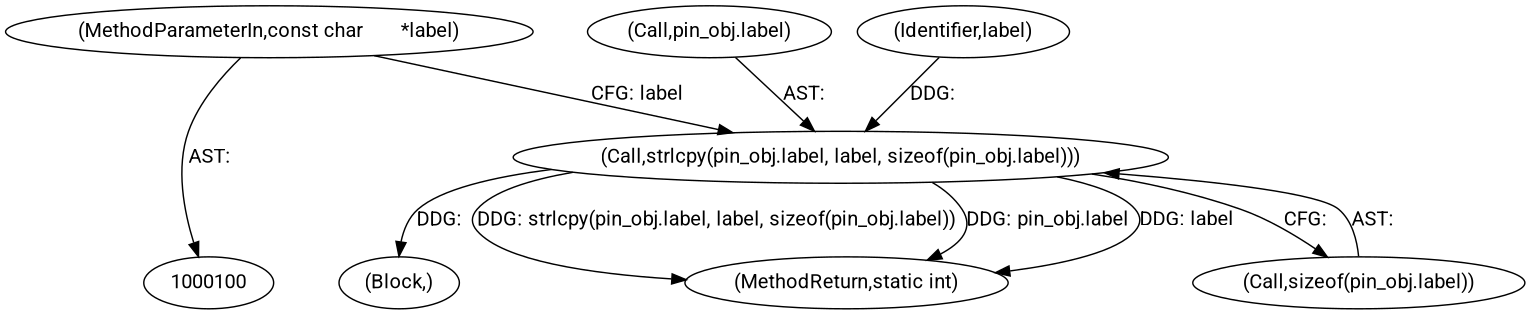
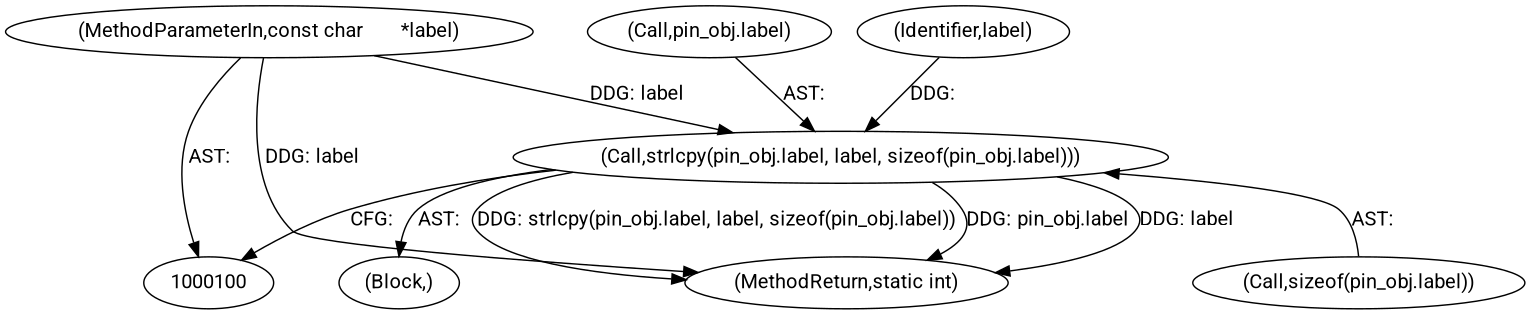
edge "(MethodParameterIn,const char       *label)" -> "(Call,strlcpy(pin_obj.label, label, sizeof(pin_obj.label)))": label "CFG: label" -> "DDG: label"
edge "(Call,strlcpy(pin_obj.label, label, sizeof(pin_obj.label)))" -> "(Call,sizeof(pin_obj.label))": now "(Call,strlcpy(pin_obj.label, label, sizeof(pin_obj.label)))" -> "1000100"
edge "(Call,strlcpy(pin_obj.label, label, sizeof(pin_obj.label)))" -> "(Block,)": label "DDG: " -> "AST: "
edge "(MethodParameterIn,const char       *label)" -> "(MethodReturn,static int)": added, label "DDG: label"
